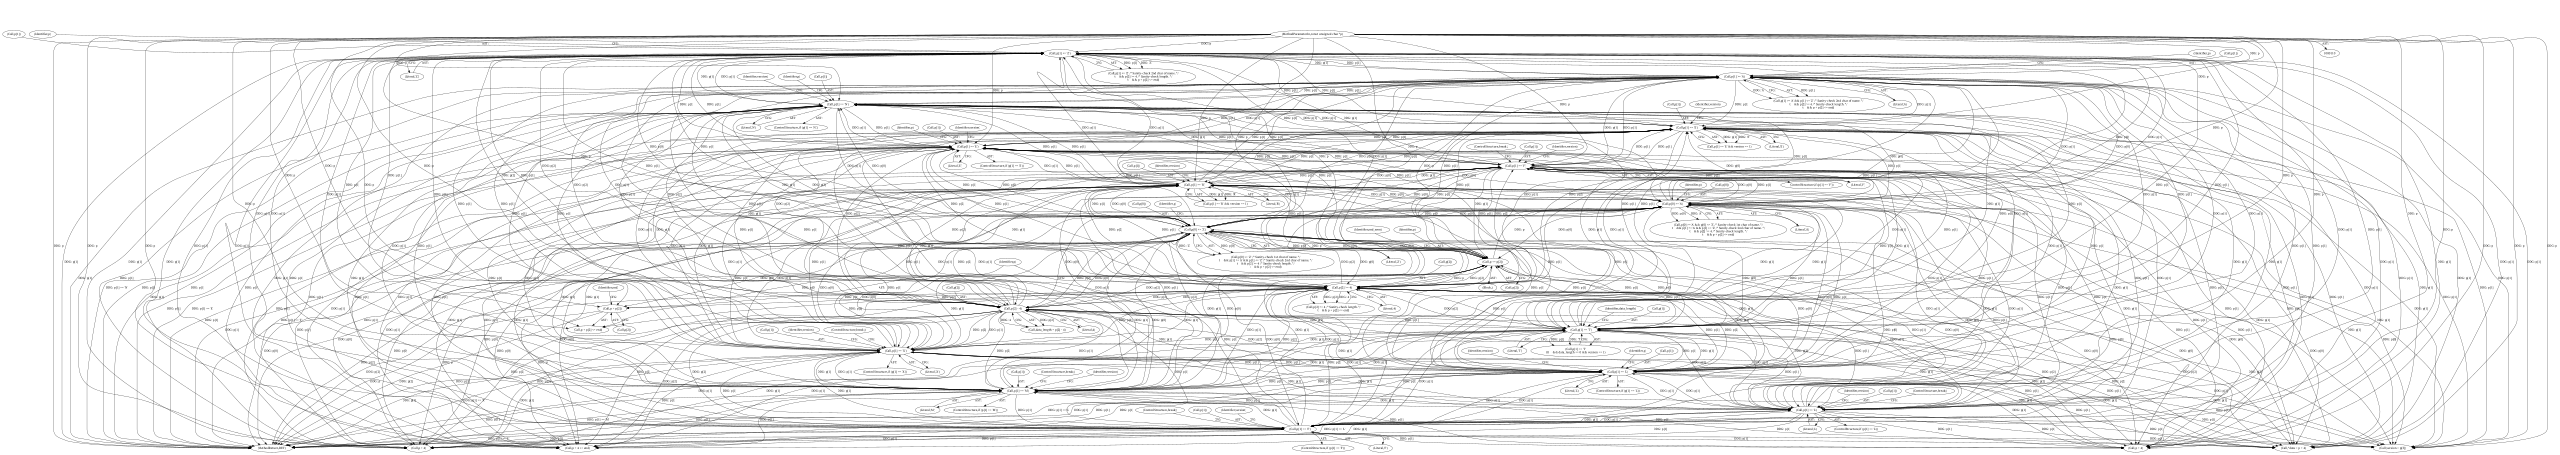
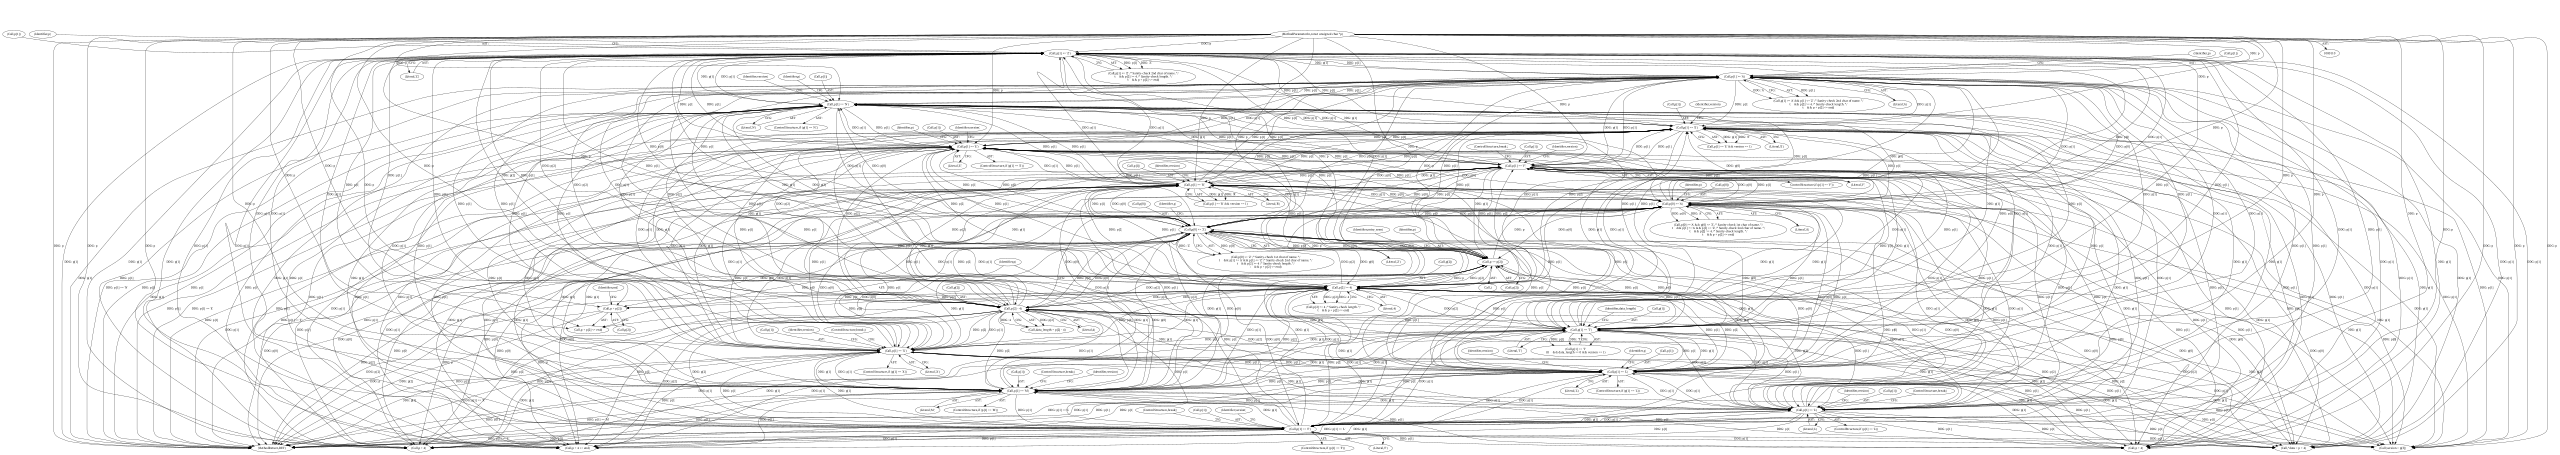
node "(Identifier,end_seen)": label "(Identifier,end_seen)" -> "(Identifier,entry_seen)"
node "(Block,)": label "(Block,)" -> "(Call,)"
